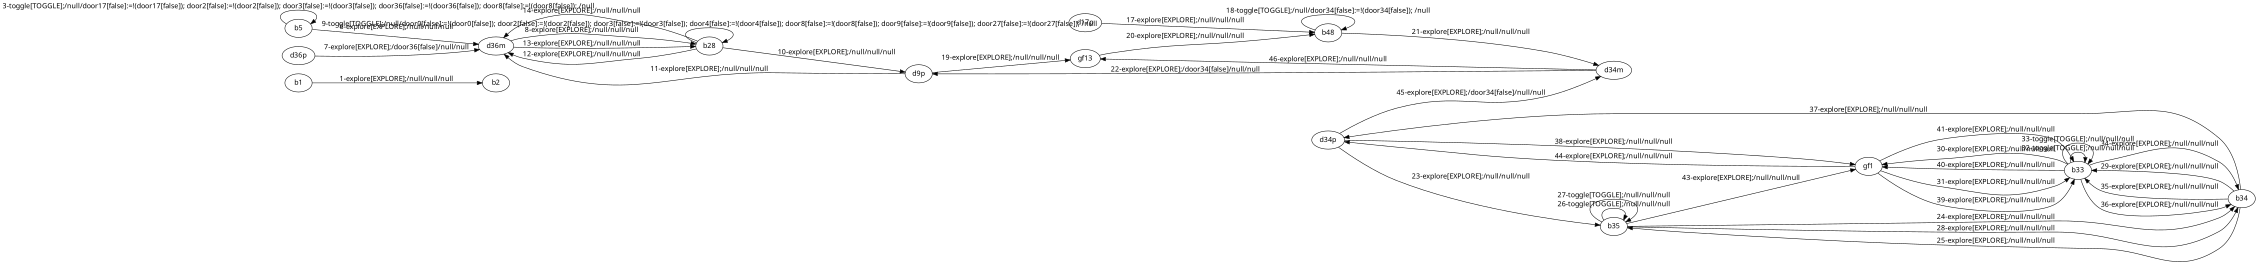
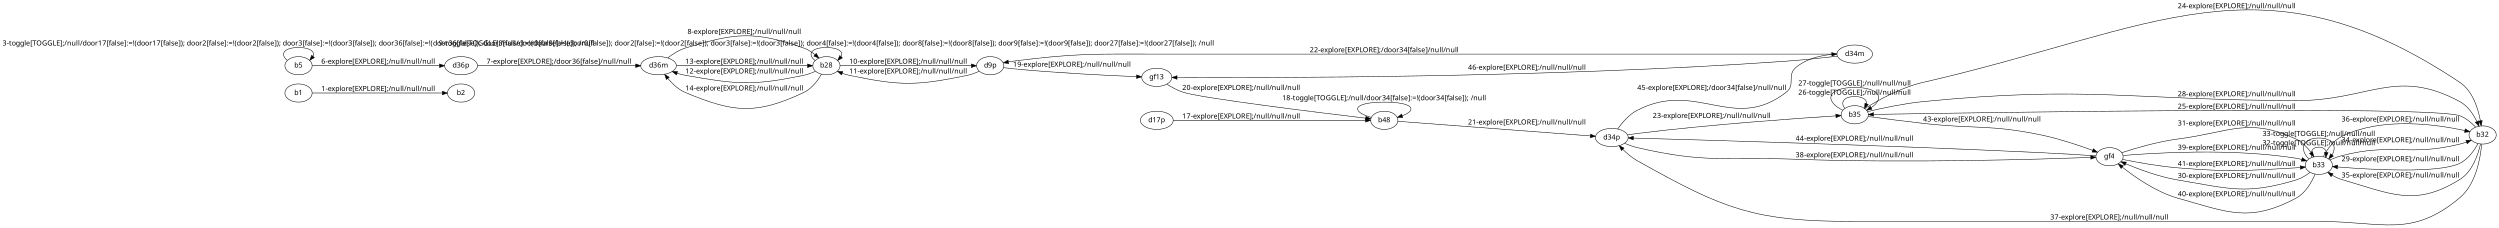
edge "b5" -> "d36m": now "b5" -> "d36p"
edge "b48" -> "d34m": now "b48" -> "d34p"
edge "d9p" -> "d36m": now "d9p" -> "b28"
node "gf1": label "gf1" -> "gf4"
node "b34": label "b34" -> "b32"
